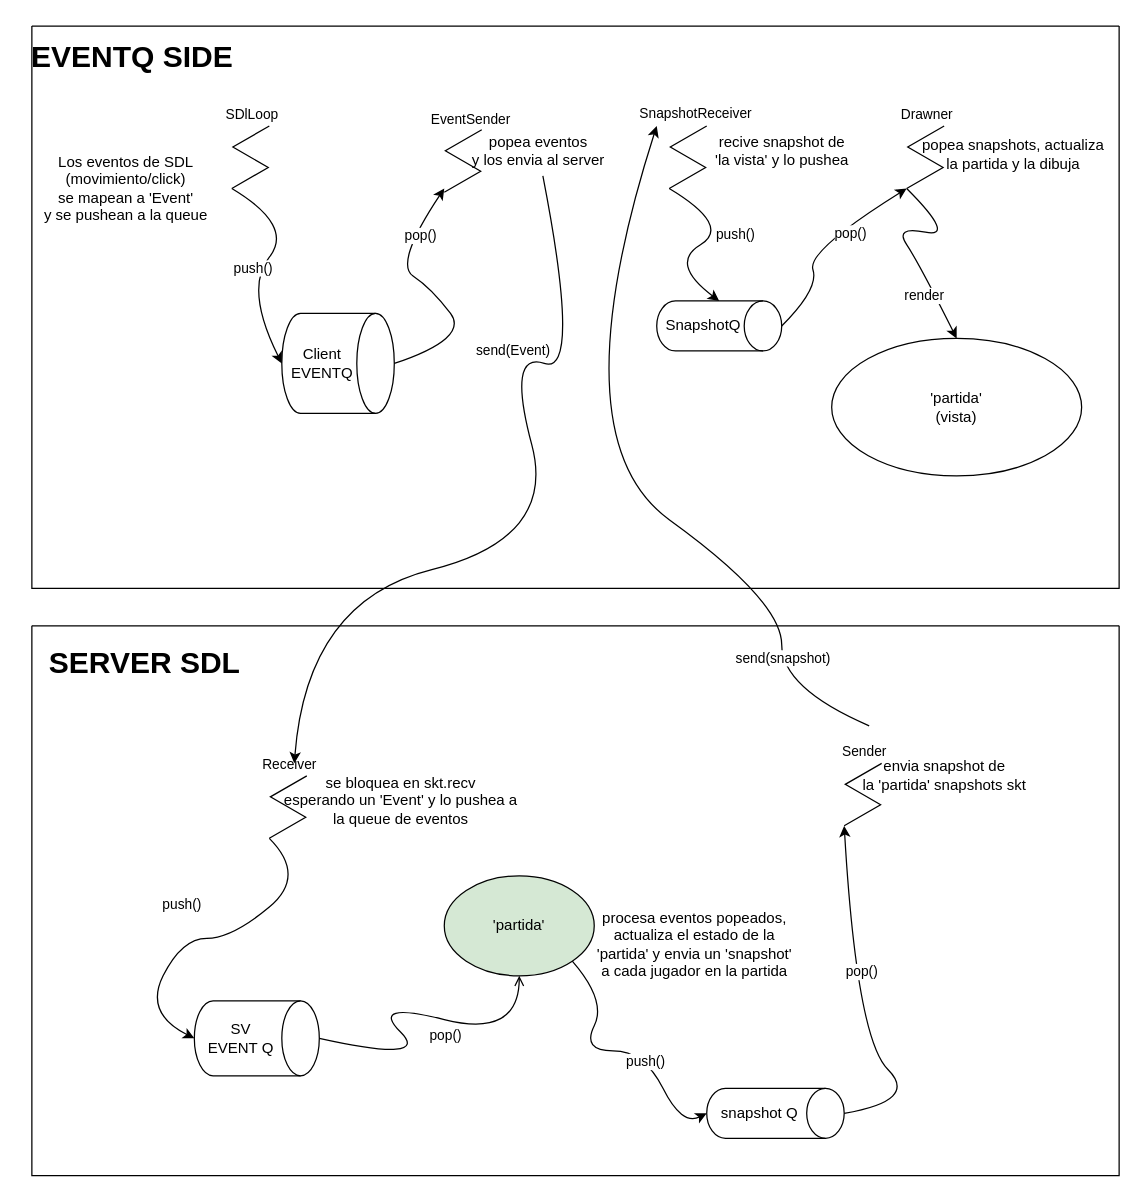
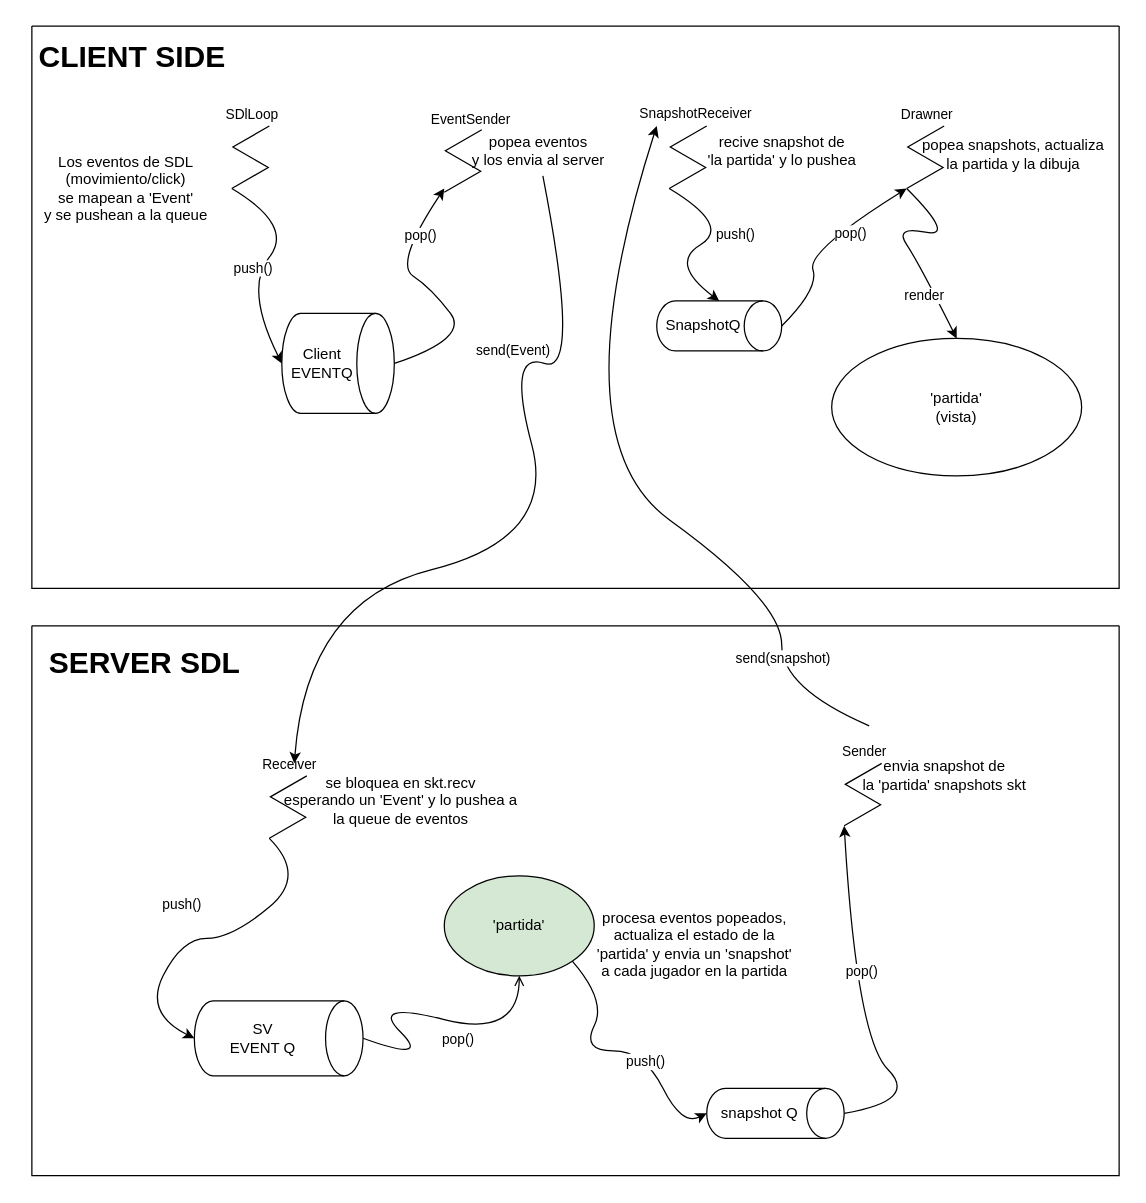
node "EVENTQ SIDE": label "EVENTQ SIDE" -> "CLIENT SIDE"
node "recive snapshot de 'la vista' y lo pushea": label "recive snapshot de 'la vista' y lo pushea" -> "recive snapshot de 'la partida' y lo pushea"
node "SV EVENT Q": size 125x75 -> 169x75
